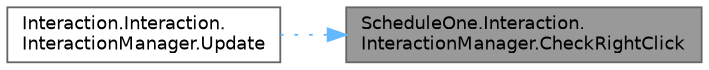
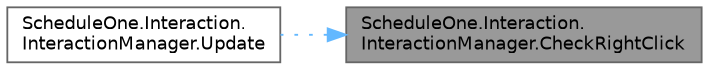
node "Interaction.Interaction. InteractionManager.Update": label "Interaction.Interaction. InteractionManager.Update" -> "ScheduleOne.Interaction. InteractionManager.Update"
